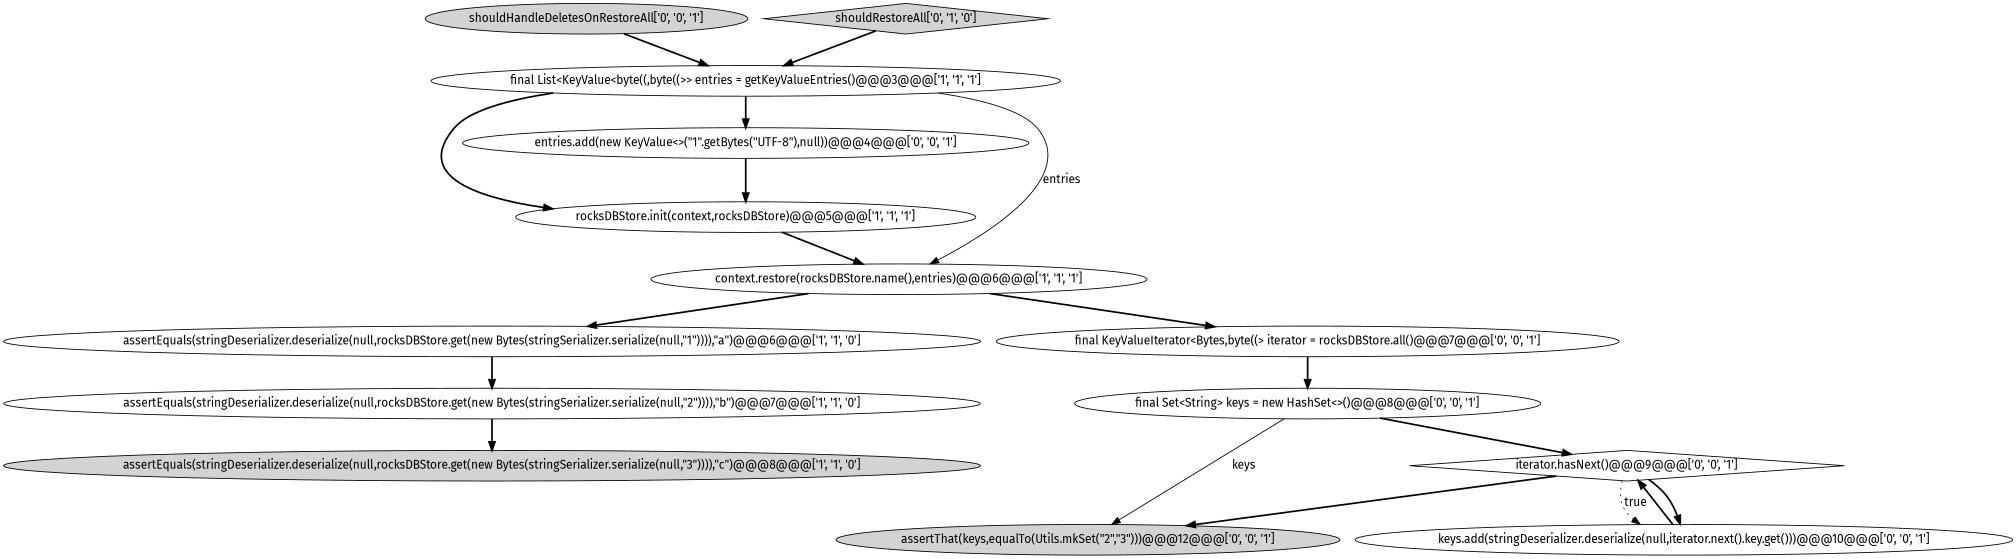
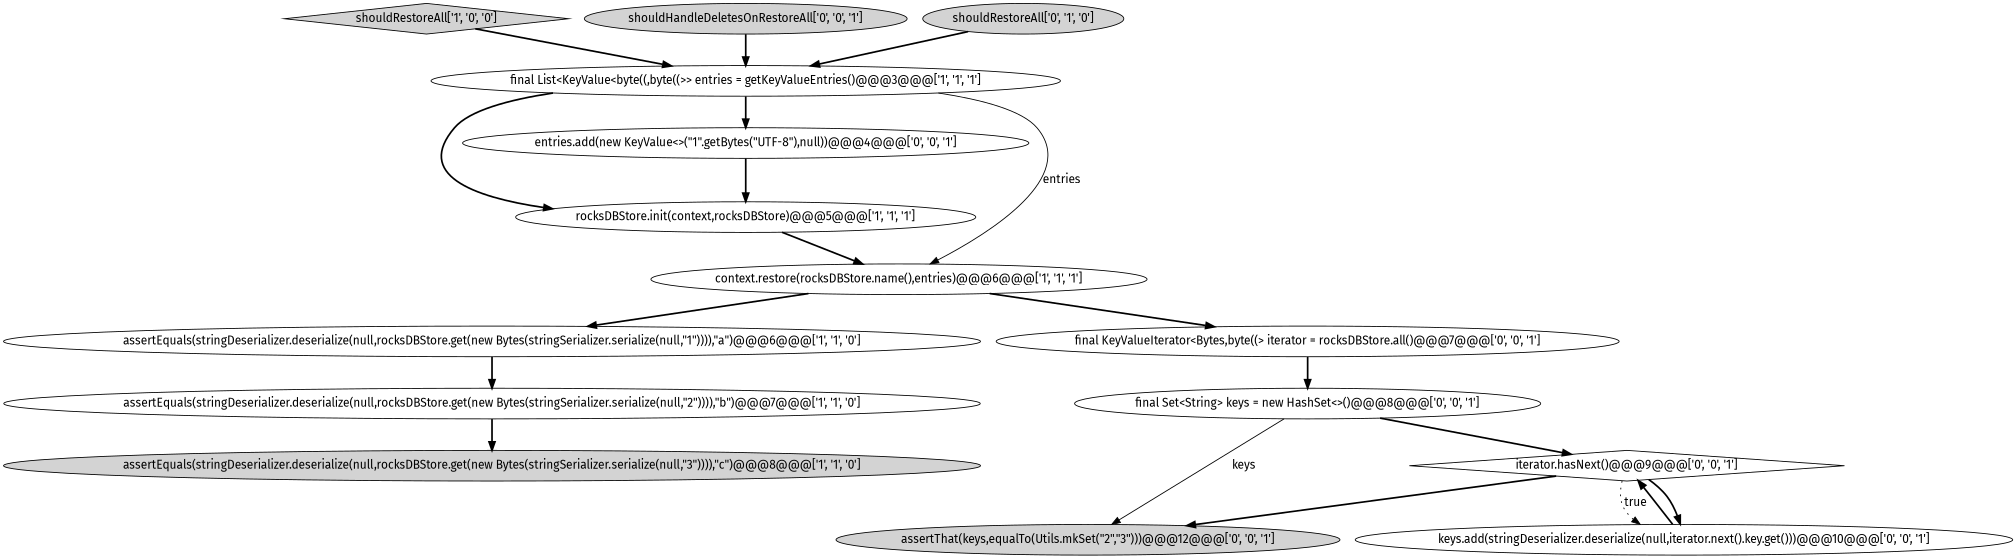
node "shouldRestoreAll['1', '0', '0']": added
node "shouldRestoreAll['0', '1', '0']": shape diamond -> ellipse
